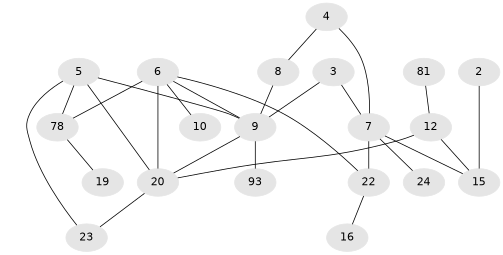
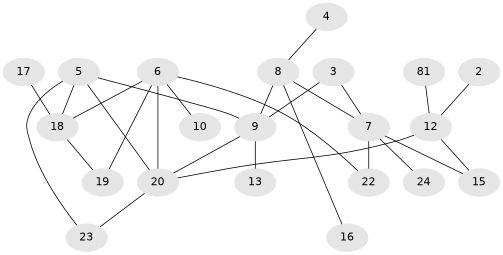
edge "4" -- "7": now "8" -- "7"
node "17": added
edge "6" -- "9": now "6" -- "19"
node "78": label "78" -> "18"
edge "2" -- "15": now "2" -- "12"
node "93": label "93" -> "13"
edge "22" -- "16": now "8" -- "16"
